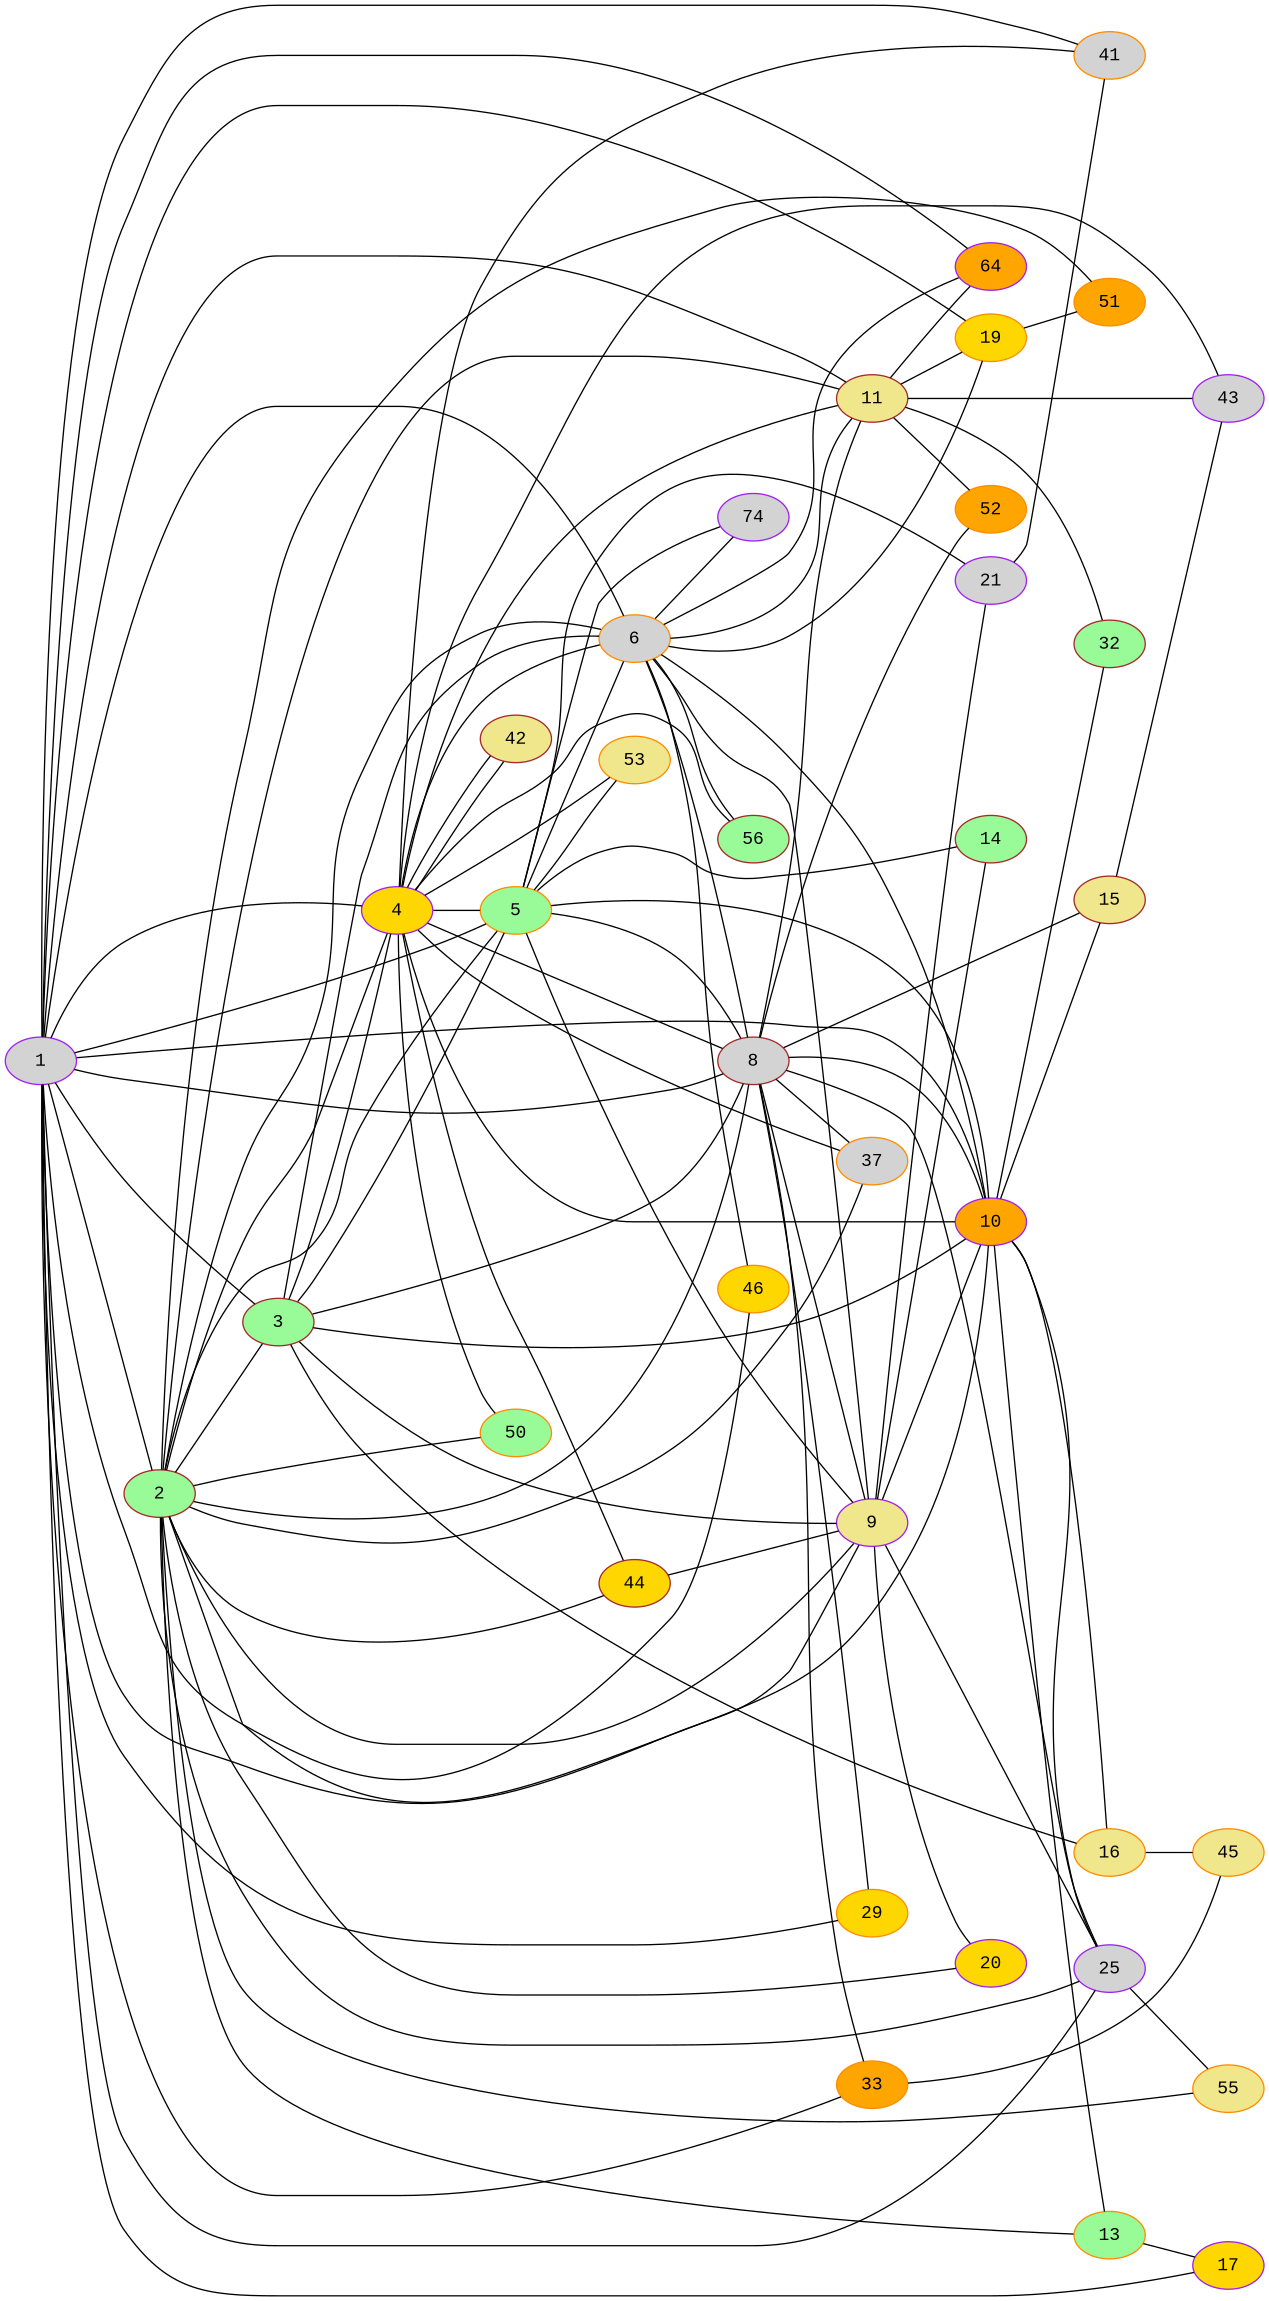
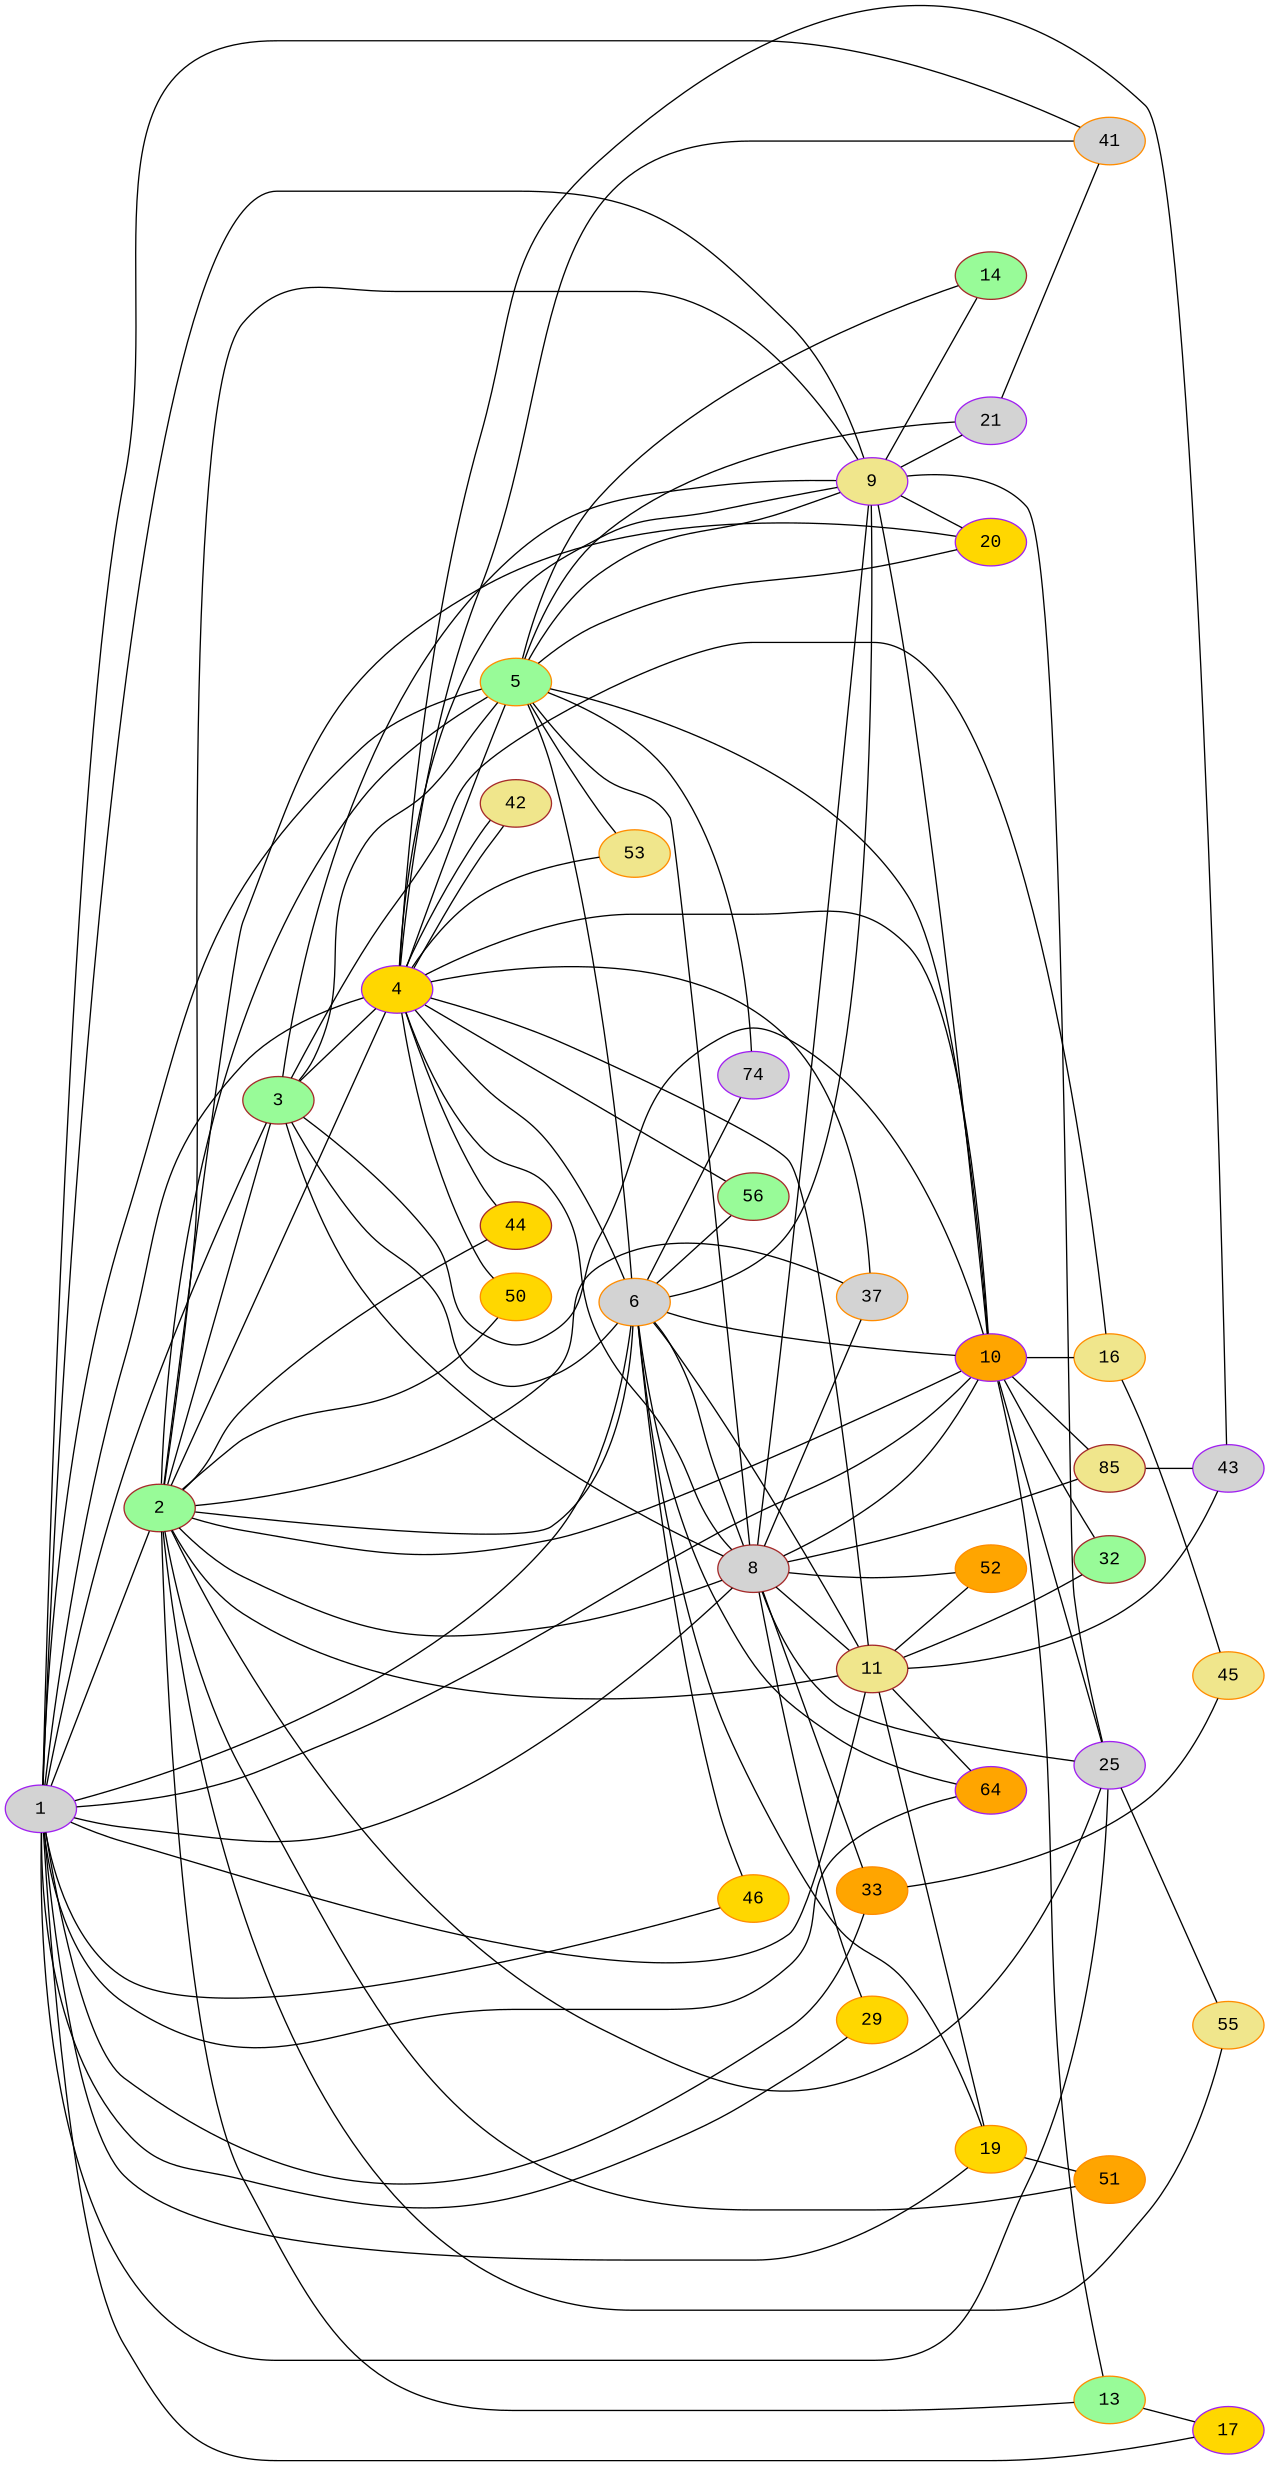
edge "20" -- "5": added
node "15": label "15" -> "85"
node "50": fillcolor palegreen -> gold
edge "9" -- "44": now "9" -- "4"
